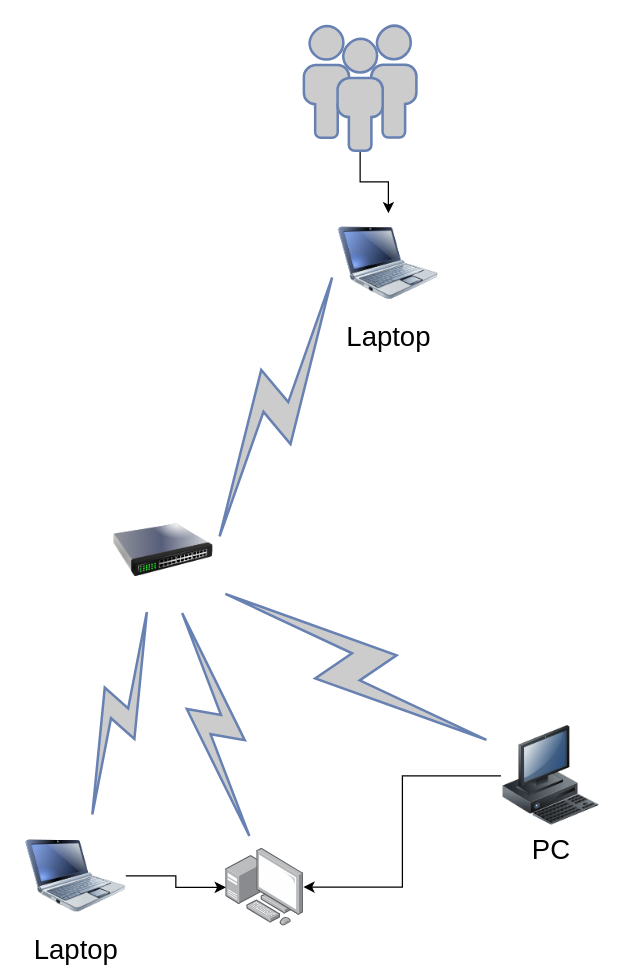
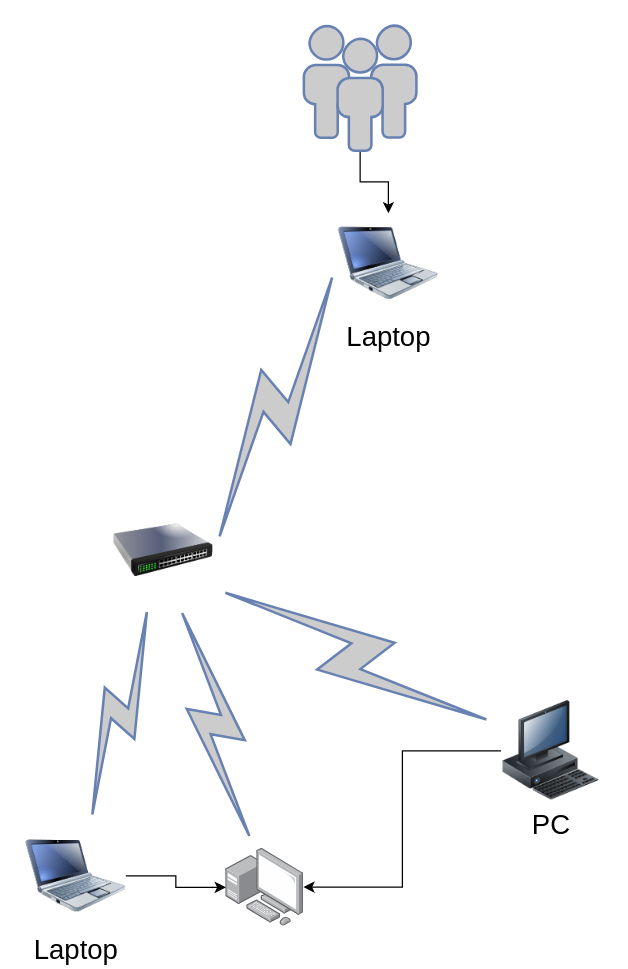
node "PC": moved (551, 776) -> (551, 751)
